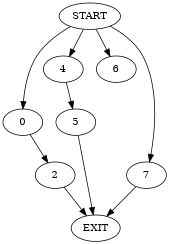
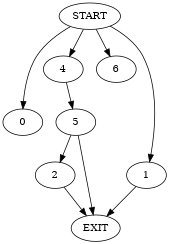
edge "0" -> "2": now "5" -> "2"
node "7": label "7" -> "1"
